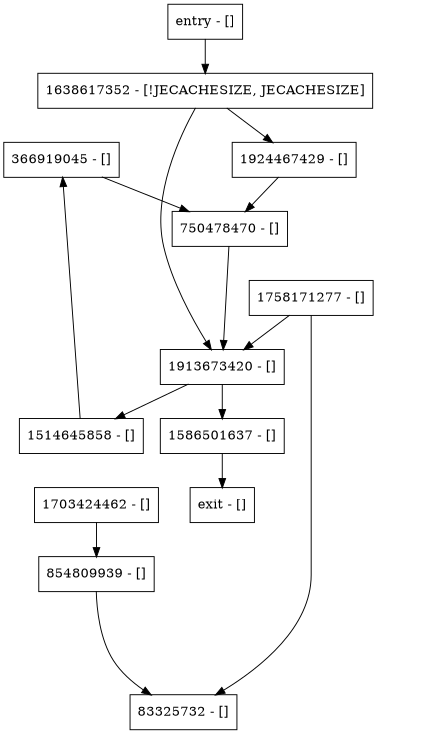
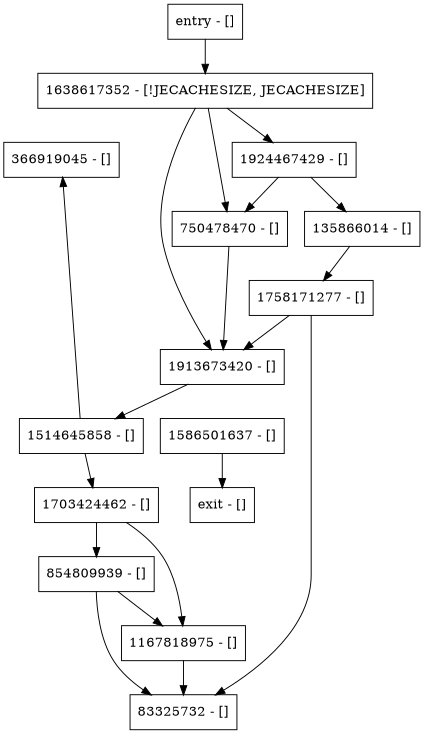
edge "366919045 - []" -> "750478470 - []": now "1638617352 - [!JECACHESIZE, JECACHESIZE]" -> "750478470 - []"
node "135866014 - []": added
edge "1913673420 - []" -> "1586501637 - []": removed
edge "1514645858 - []" -> "1703424462 - []": added
node "1167818975 - []": added
